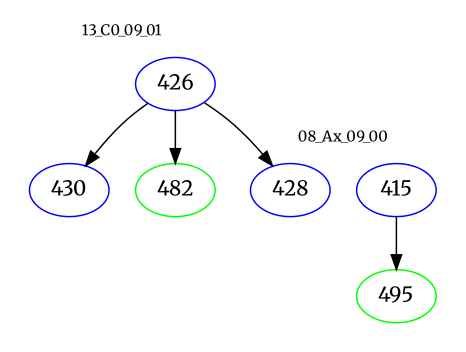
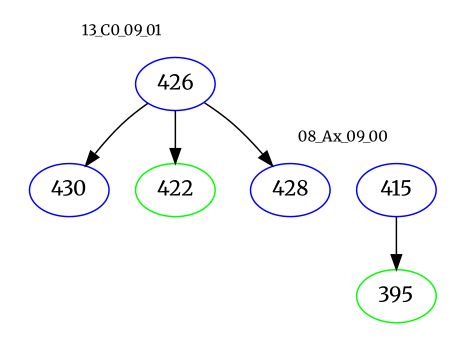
node "482": label "482" -> "422"
node "495": label "495" -> "395"
